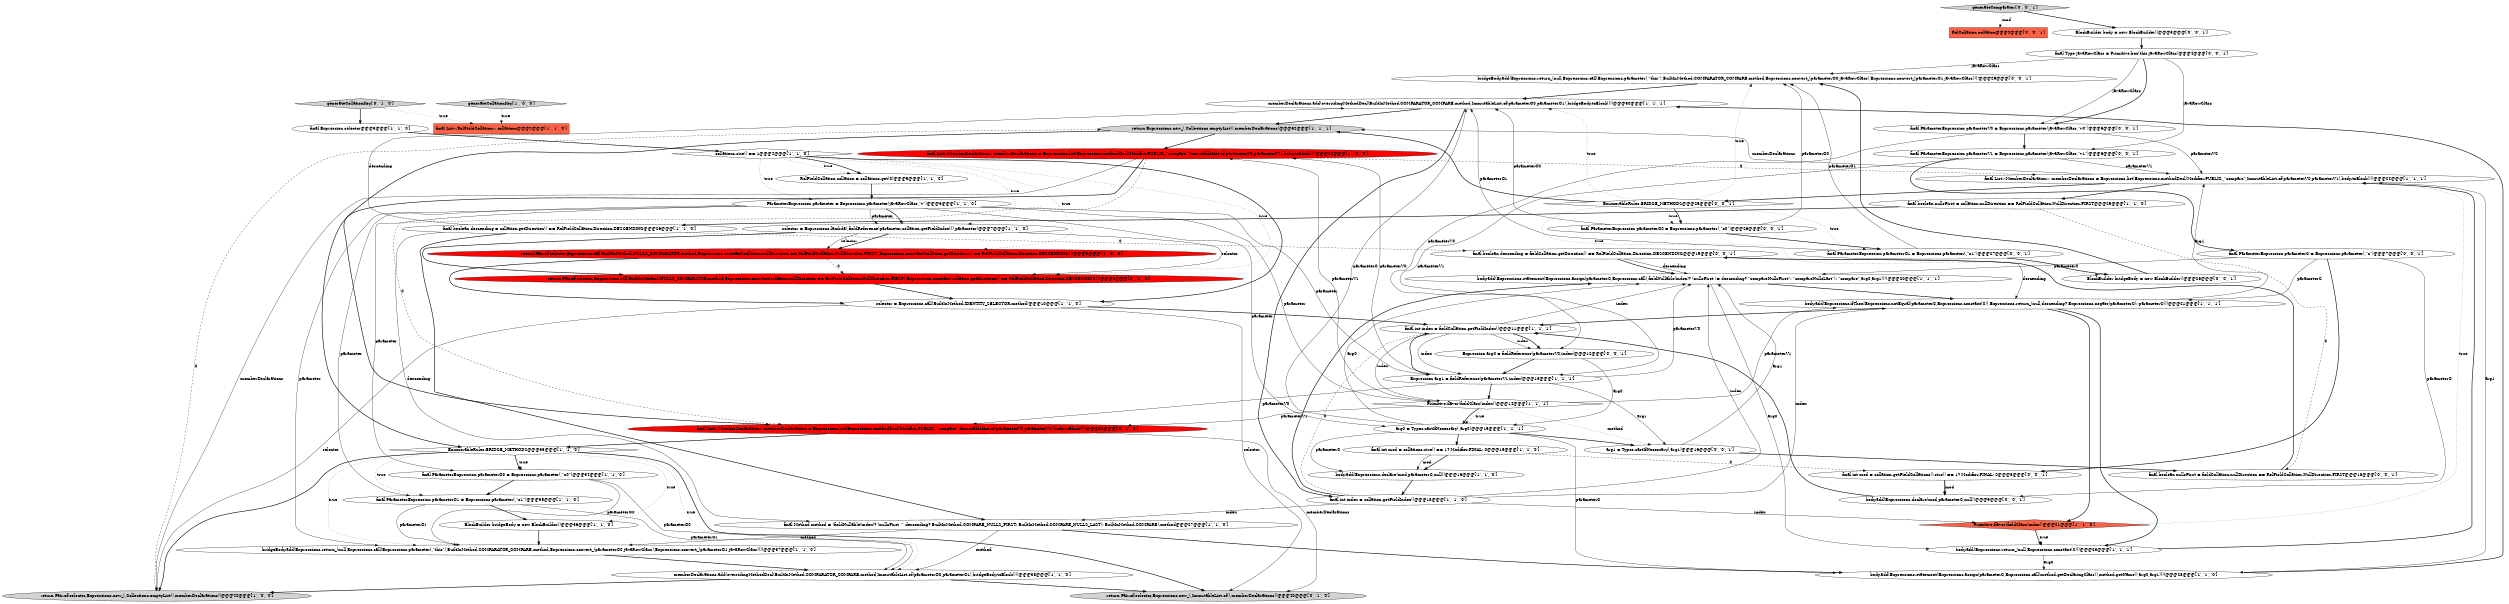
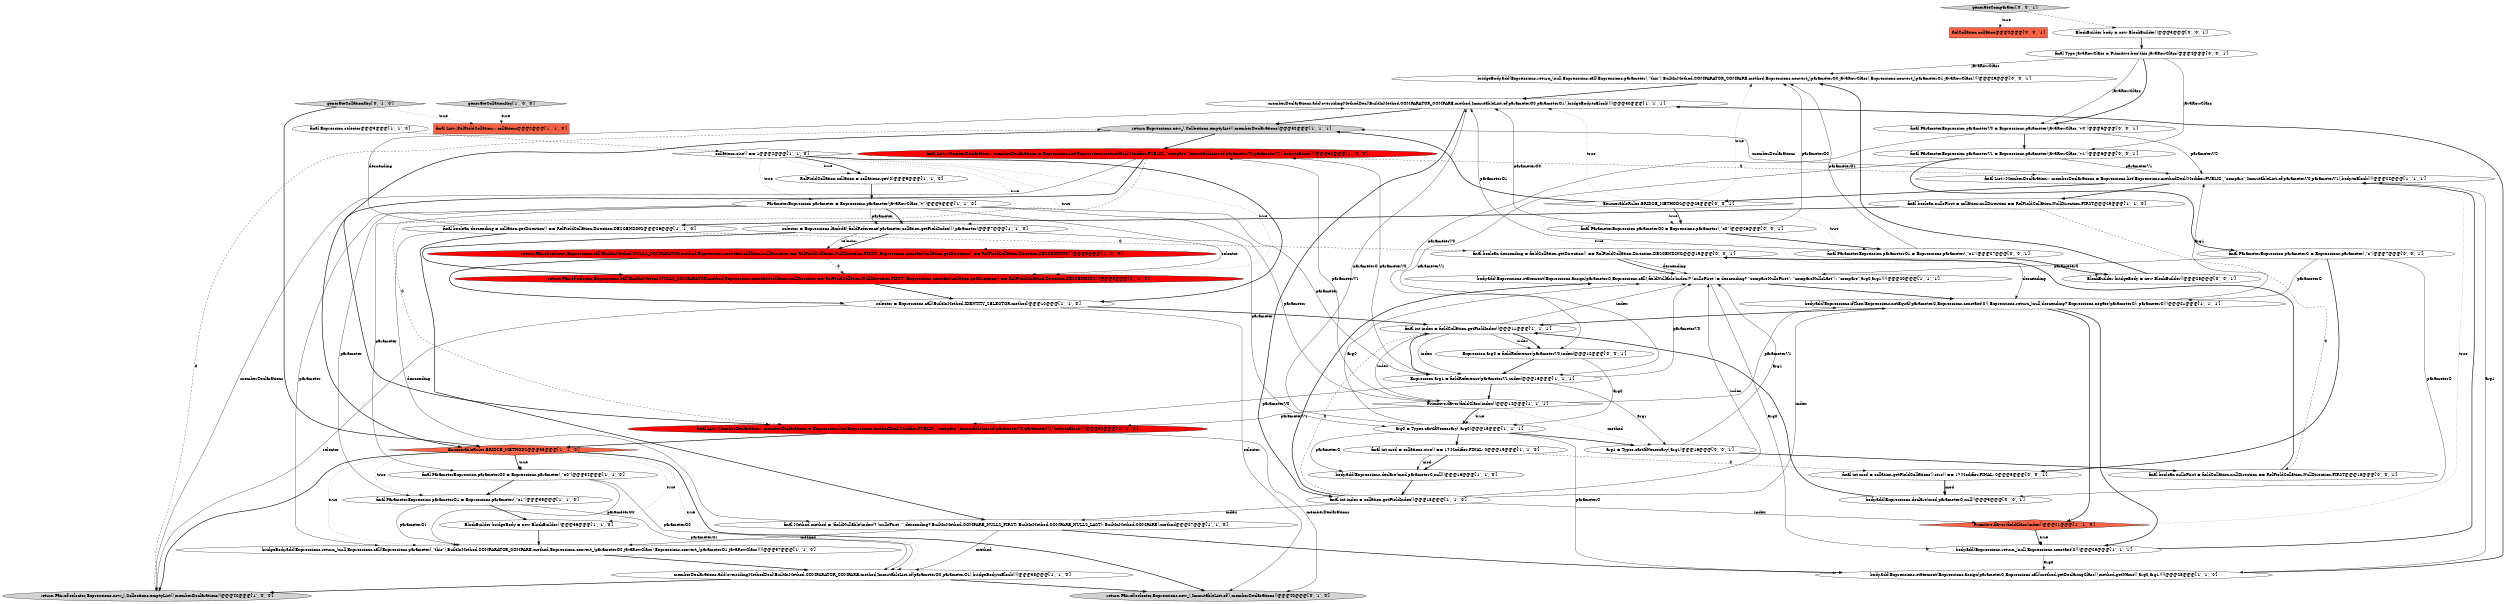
edge "generateComparator['0', '0', '1']" -> "BlockBuilder body = new BlockBuilder()@@@3@@@['0', '0', '1']": style bold -> dashed
edge "generateComparator['0', '0', '1']" -> "RelCollation collation@@@2@@@['0', '0', '1']": label "mod" -> "true"
edge "generateCollationKey['0', '1', '0']" -> "final Expression selector@@@3@@@['1', '1', '0']": now "generateCollationKey['0', '1', '0']" -> "EnumerableRules.BRIDGE_METHODS@@@33@@@['1', '1', '0']"
edge "final Expression selector@@@3@@@['1', '1', '0']" -> "collations.size() == 1@@@4@@@['1', '1', '0']": style bold -> dashed
node "EnumerableRules.BRIDGE_METHODS@@@33@@@['1', '1', '0']": fillcolor white -> tomato
